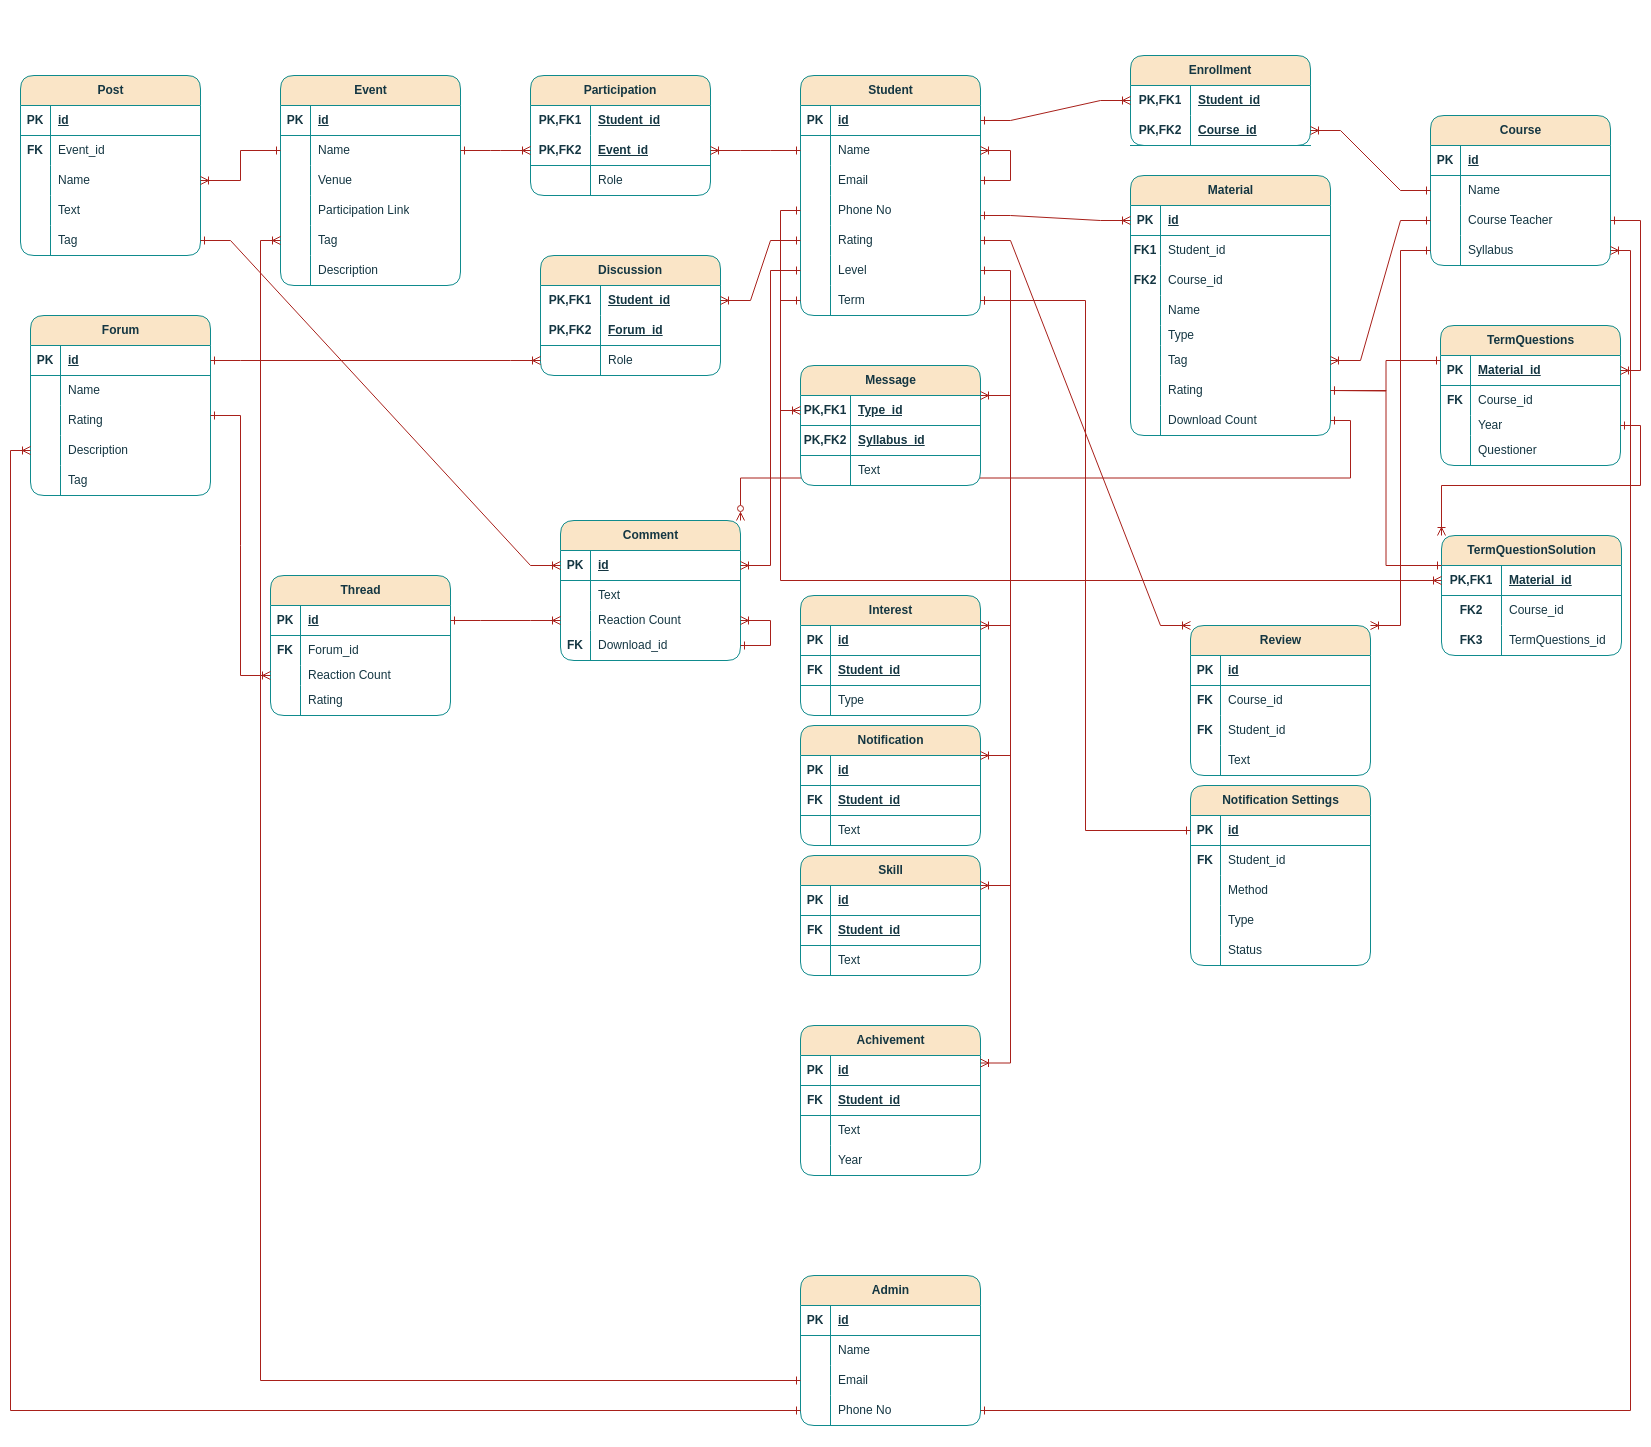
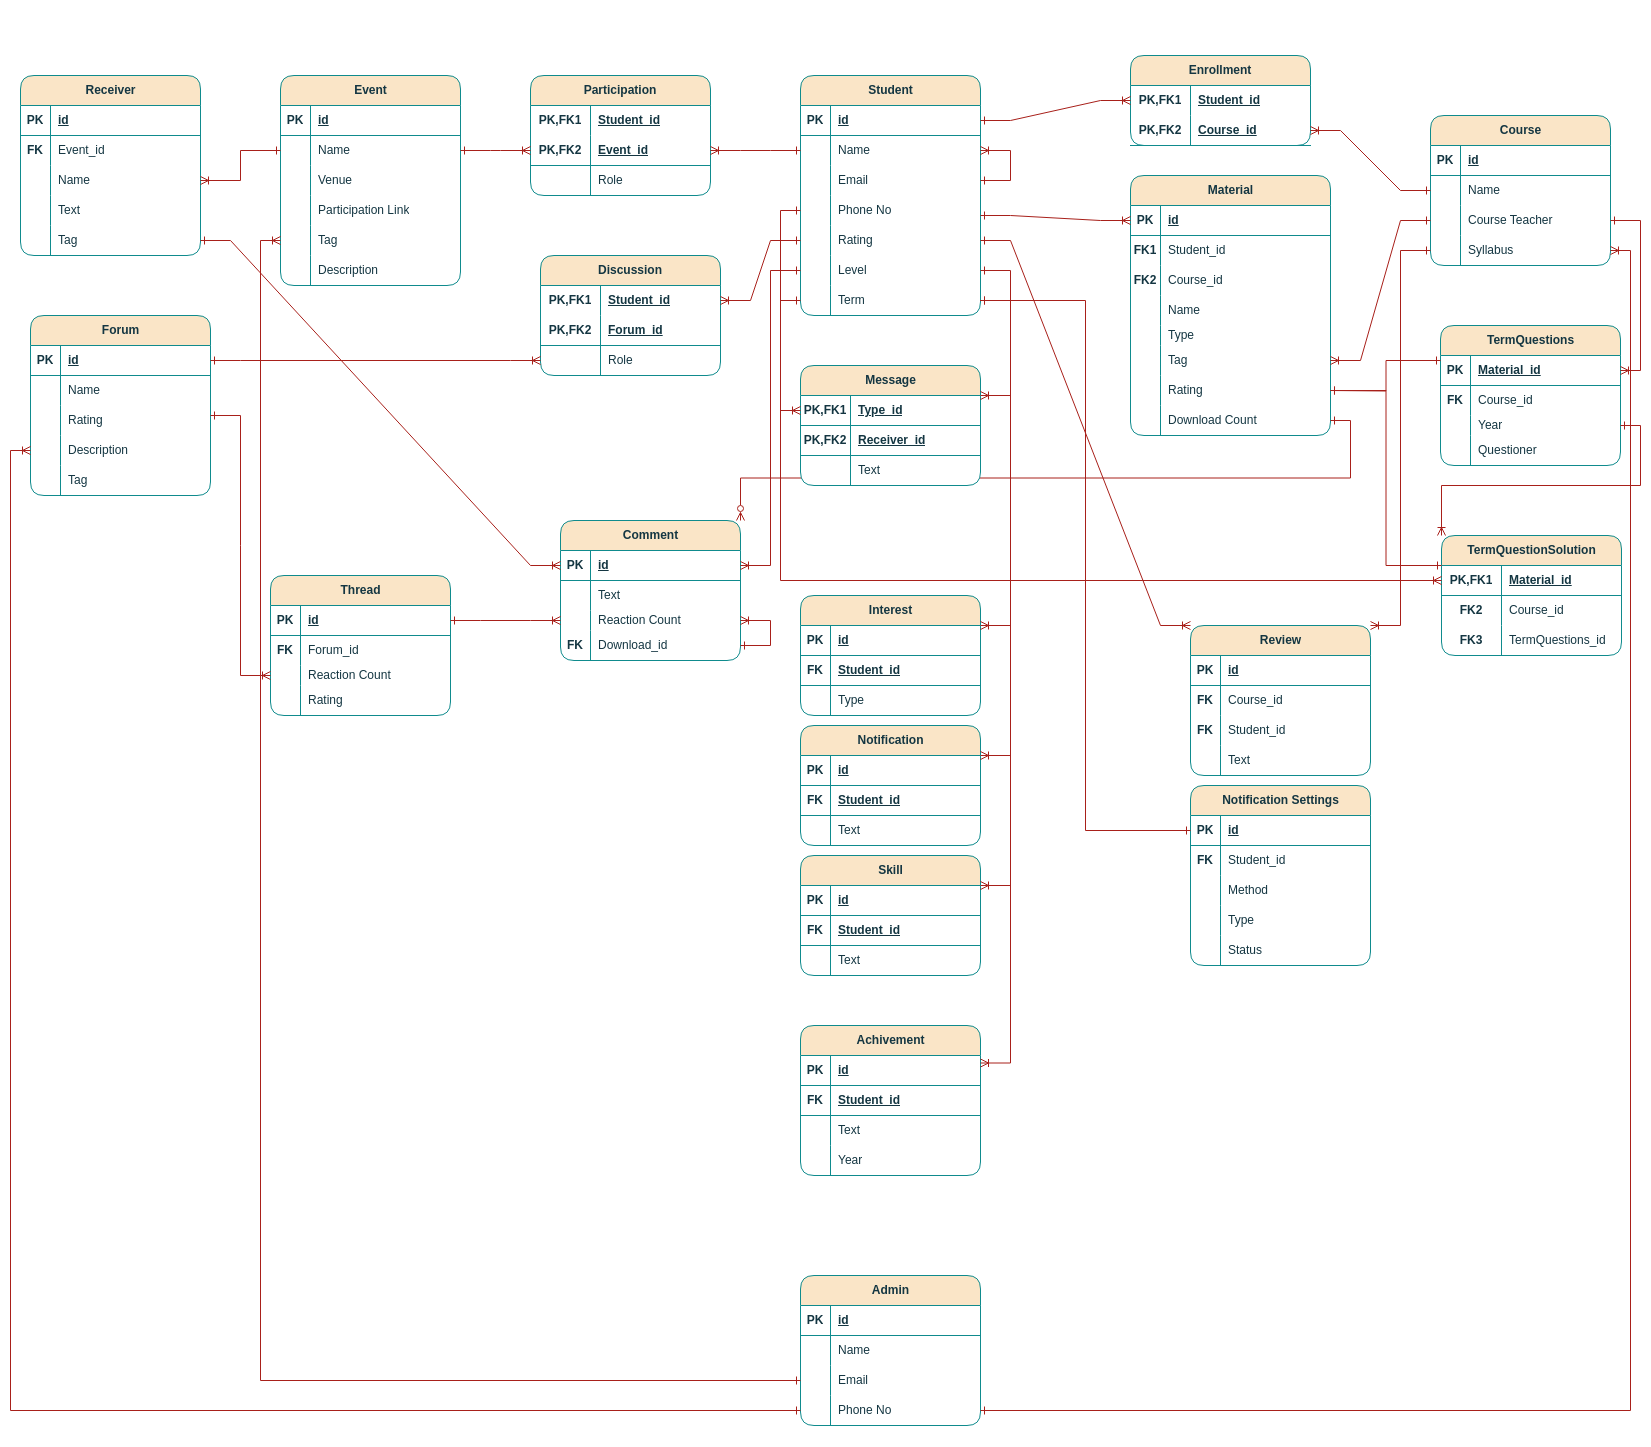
node "Post": label "Post" -> "Receiver"
node "Syllabus_id": label "Syllabus_id" -> "Receiver_id"
